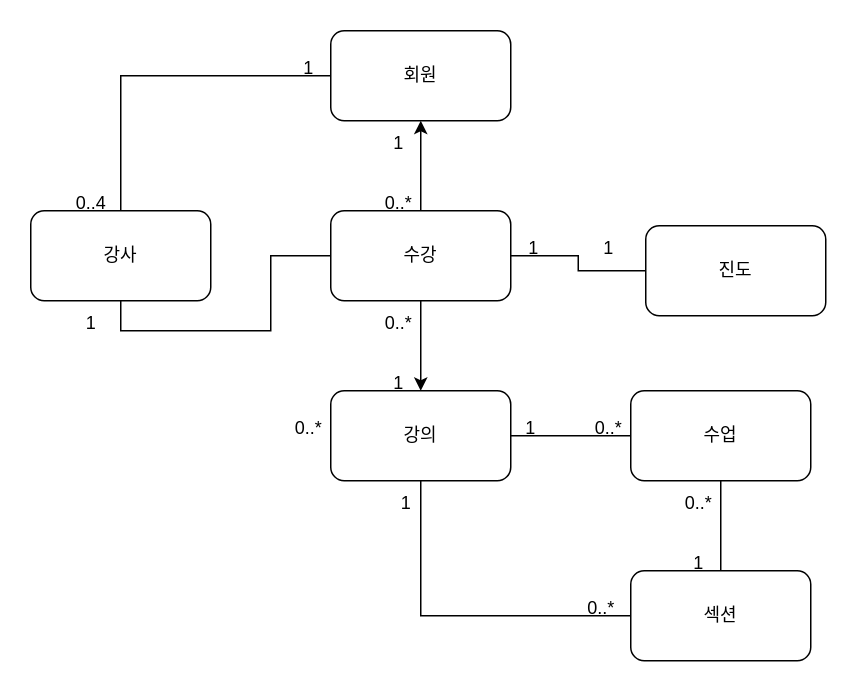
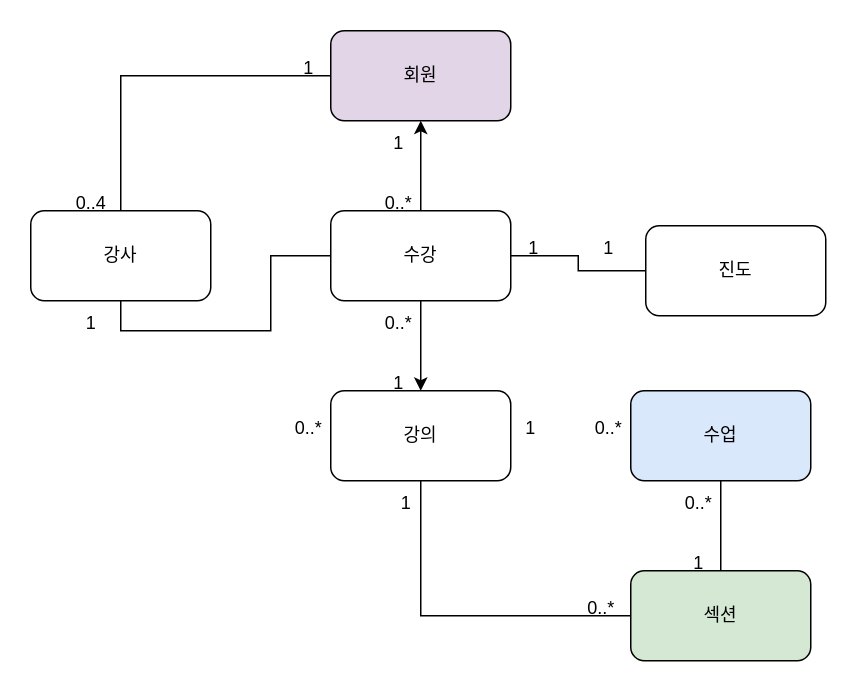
node "회원": fillcolor #ffffff -> #e1d5e7
edge "강의" -- "수업": removed
node "수업": fillcolor #ffffff -> #dae8fc
node "섹션": fillcolor #ffffff -> #d5e8d4
